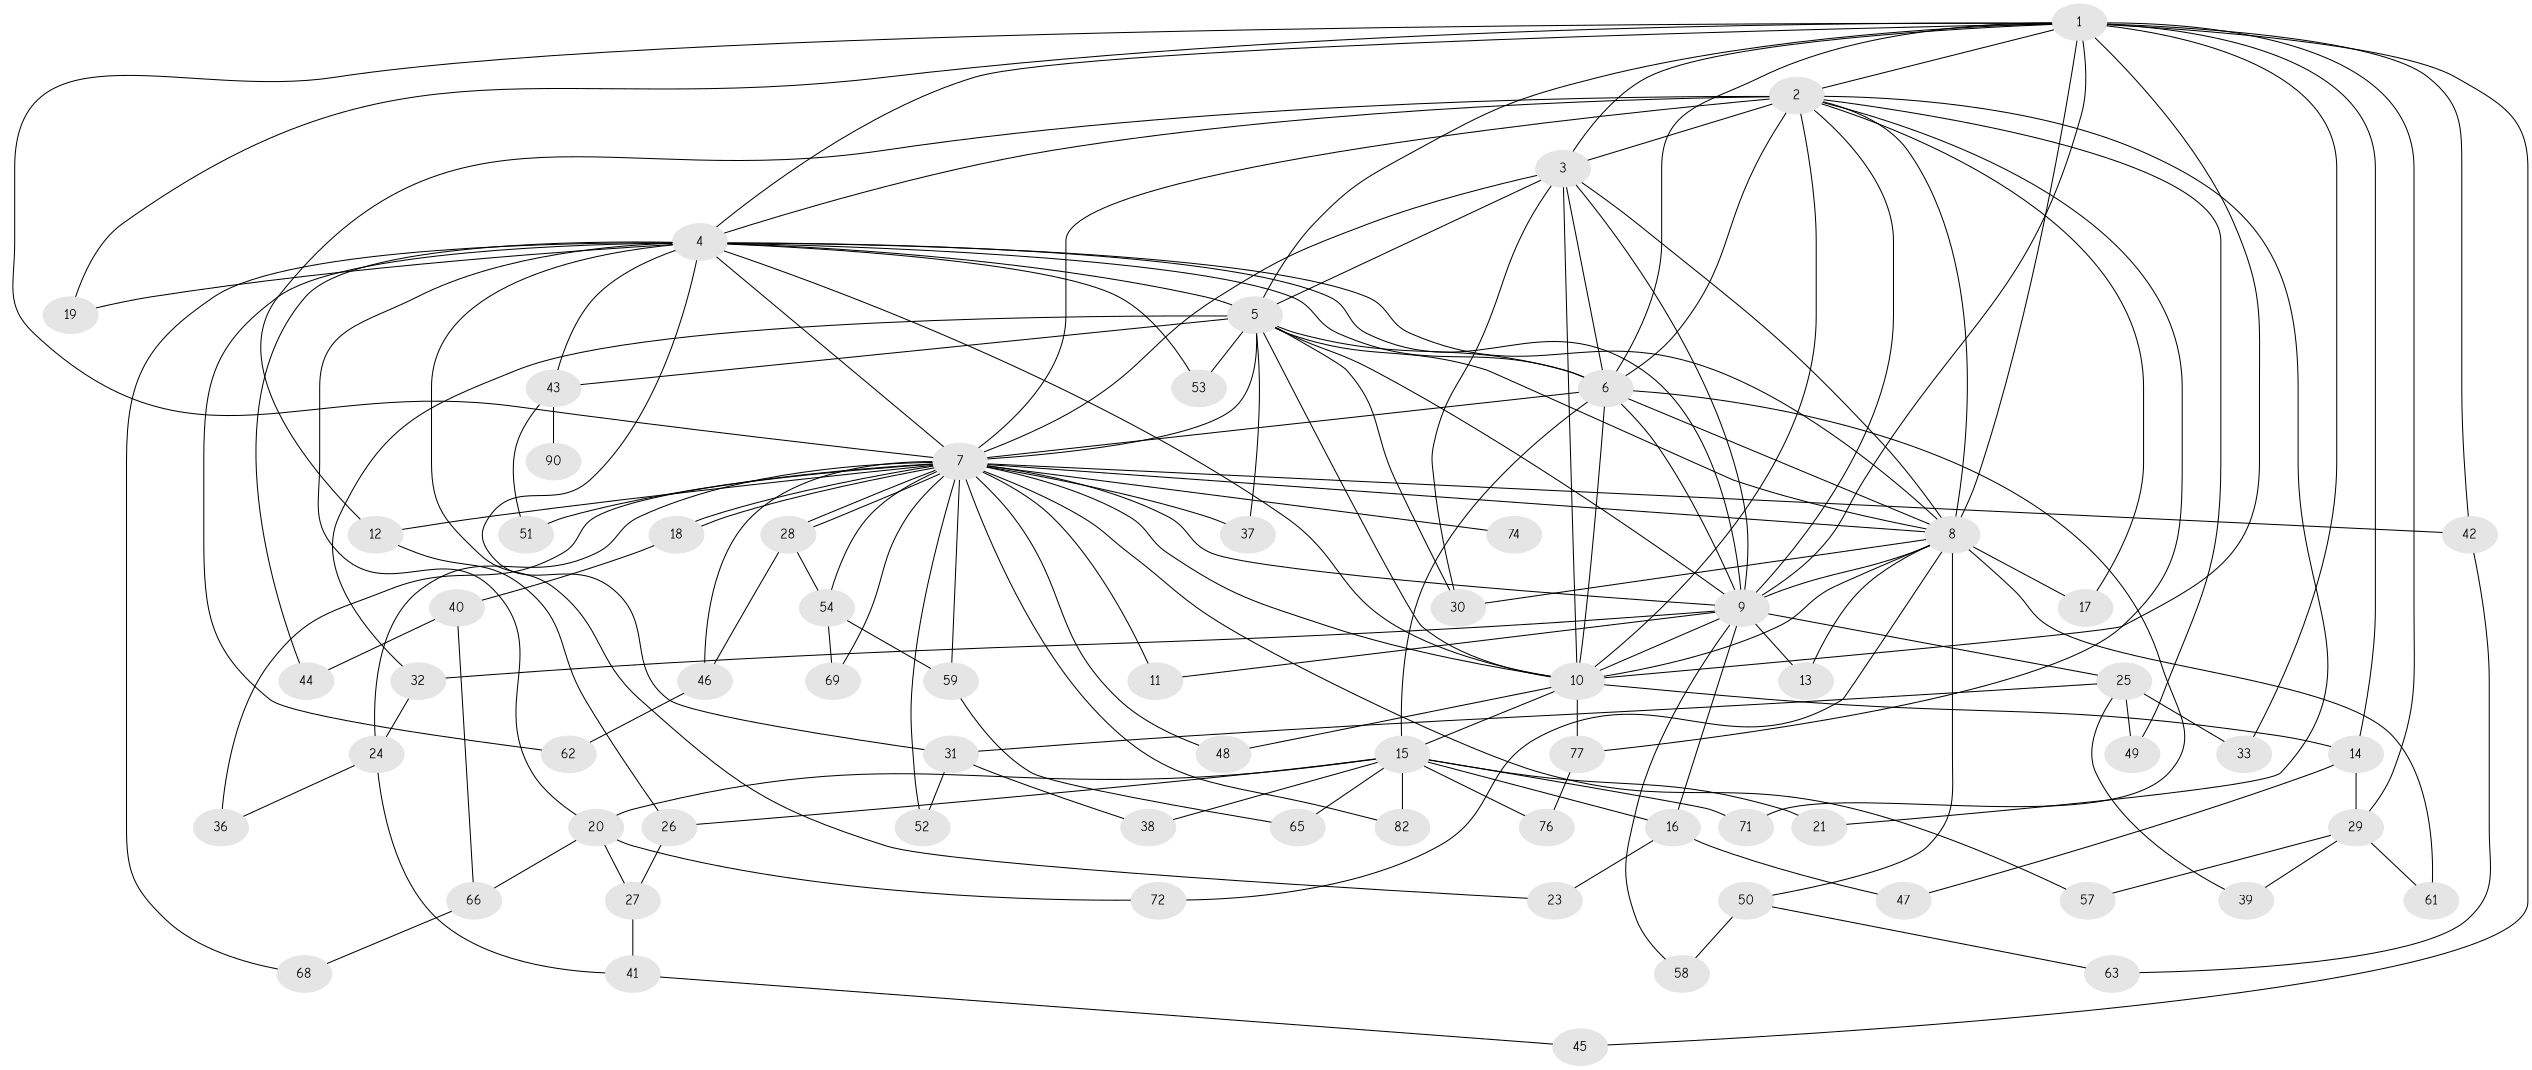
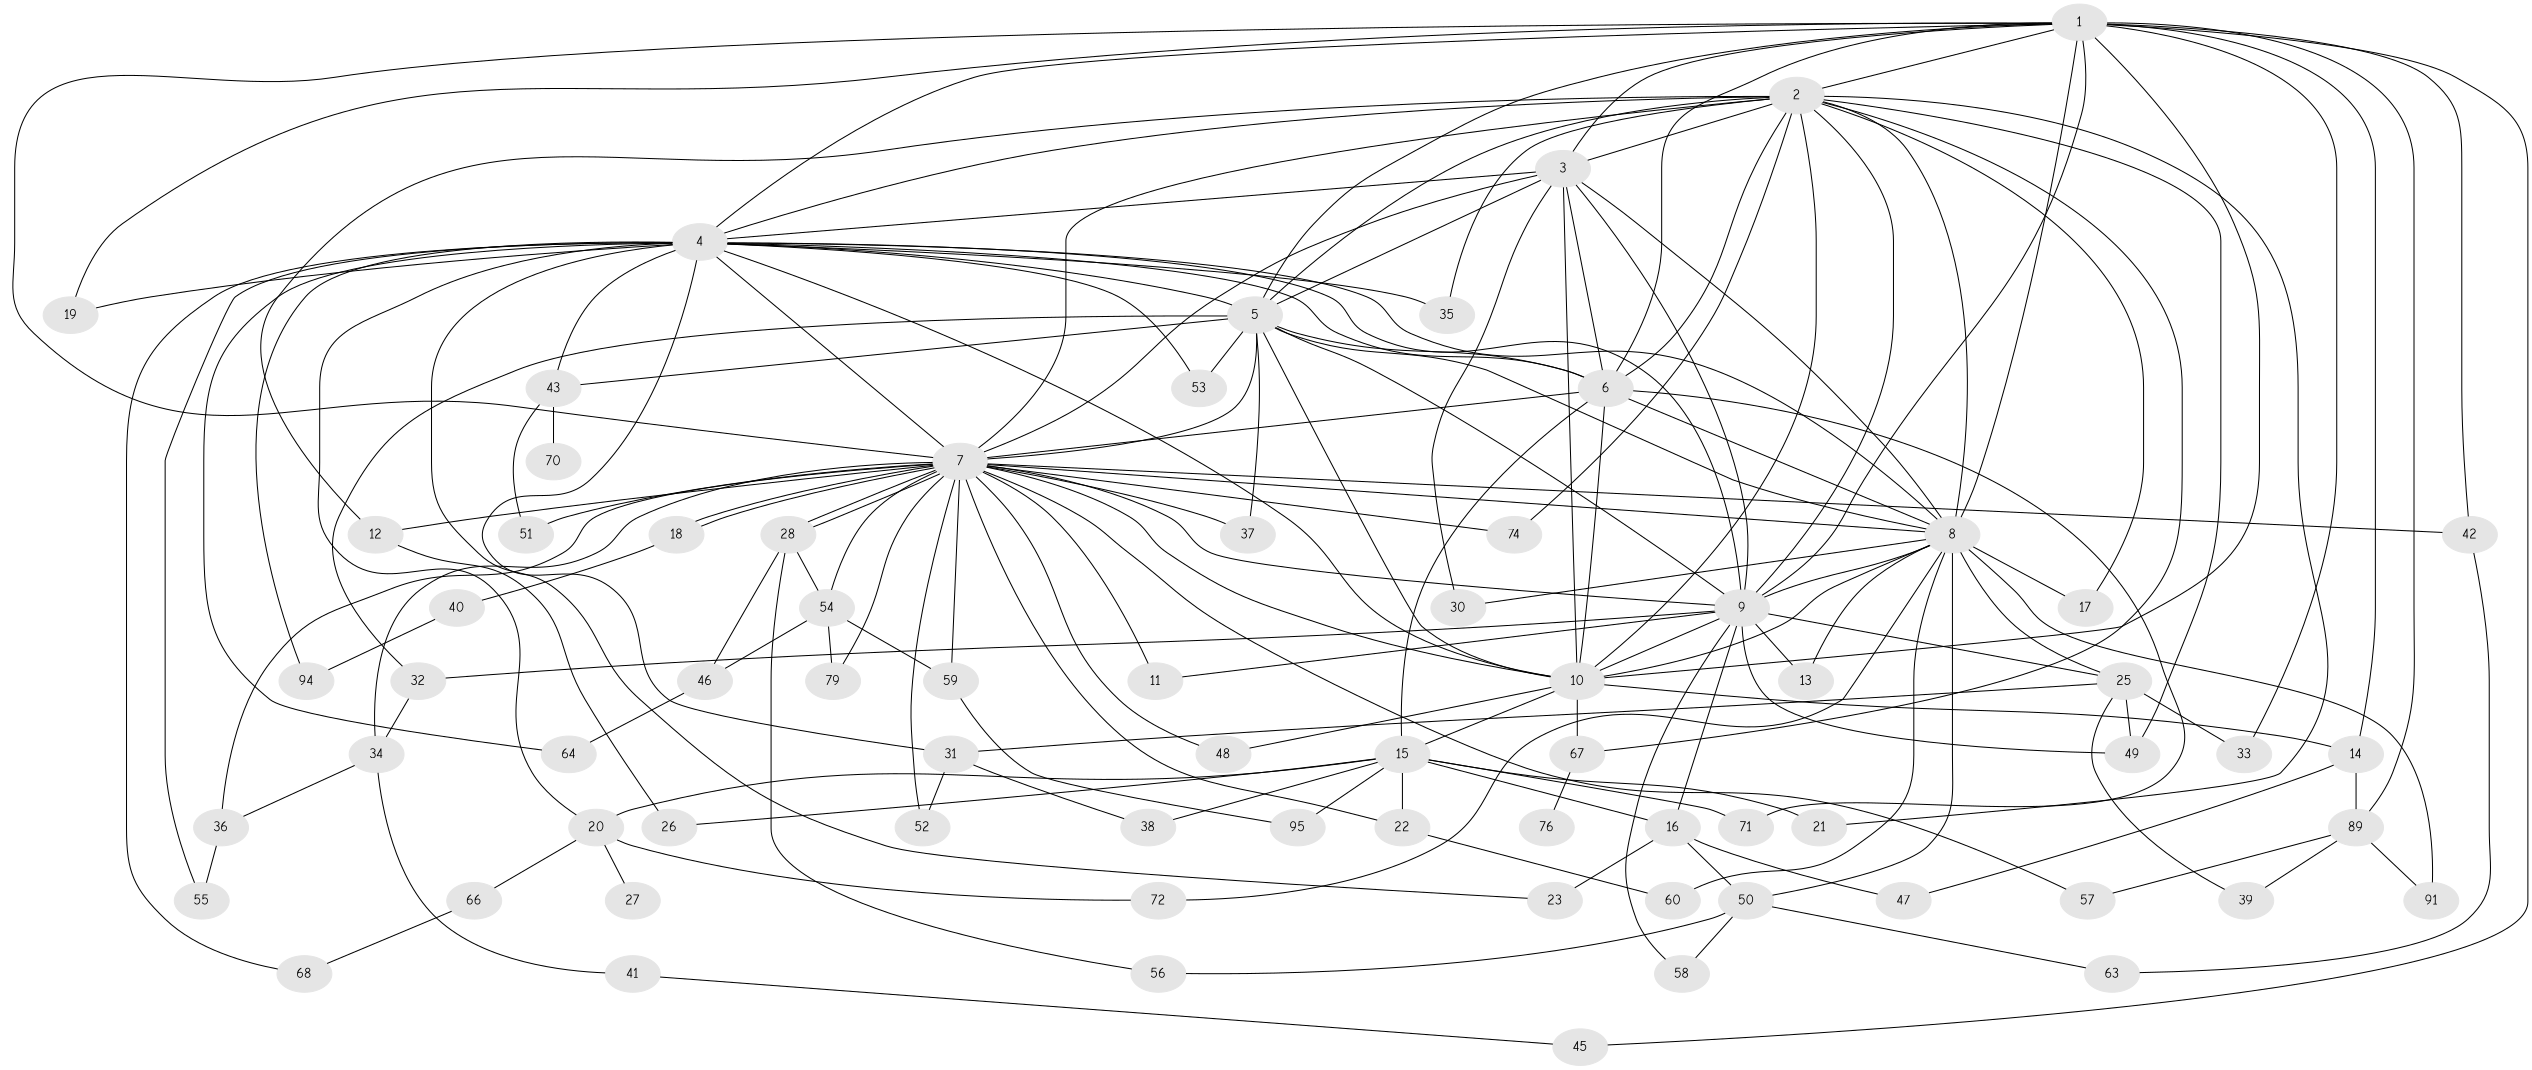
edge "3" -- "4": added
node "35": added
edge "2" -- "74": added
edge "5" -- "30": now "5" -- "2"
node "90": label "90" -> "70"
edge "6" -- "9": now "49" -- "9"
edge "7" -- "46": now "54" -- "46"
edge "8" -- "25": added
node "44": label "44" -> "94"
node "69": label "69" -> "79"
node "24": label "24" -> "34"
edge "40" -- "66": removed
node "62": label "62" -> "64"
node "77": label "77" -> "67"
edge "15" -- "76": removed
node "65": label "65" -> "95"
node "82": label "82" -> "22"
node "29": label "29" -> "89"
edge "26" -- "27": removed
edge "16" -- "50": added
node "55": added
node "60": added
node "61": label "61" -> "91"
edge "27" -- "41": removed
node "56": added
